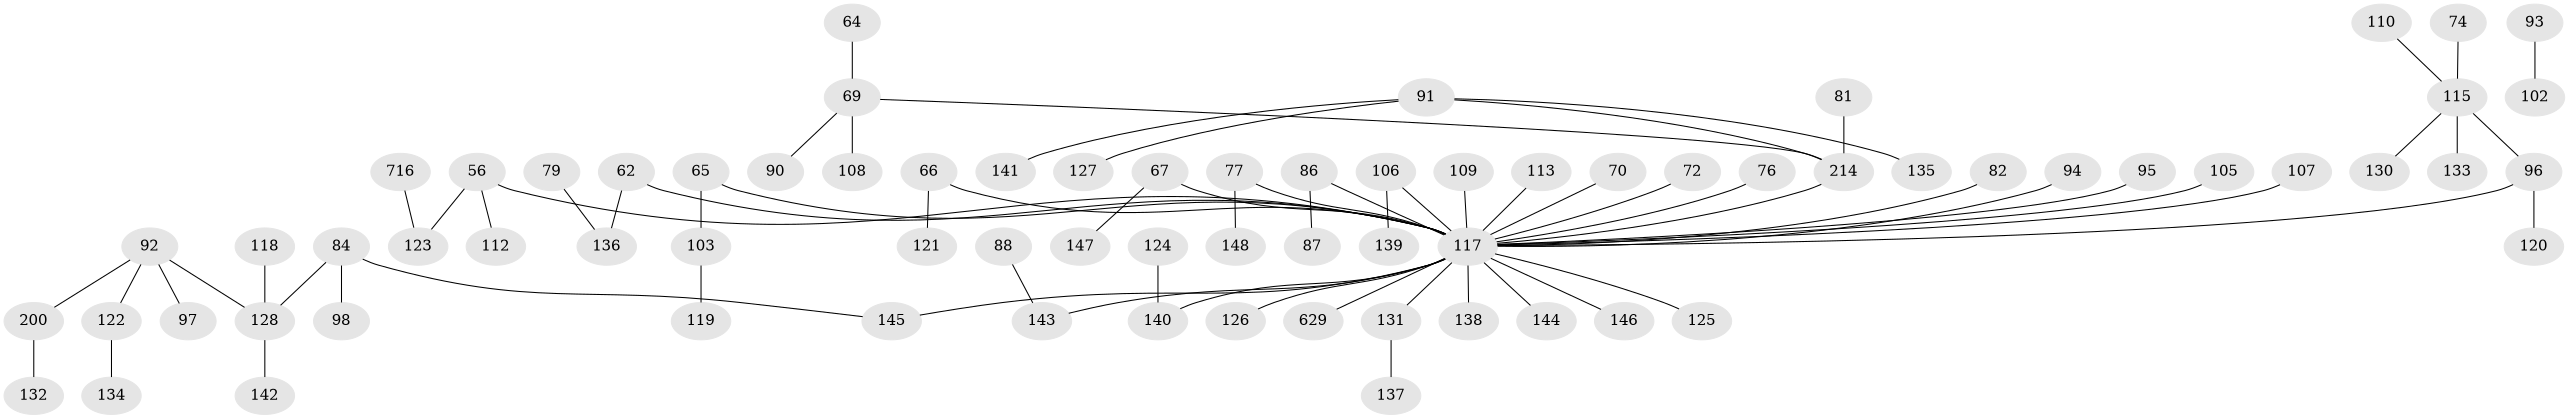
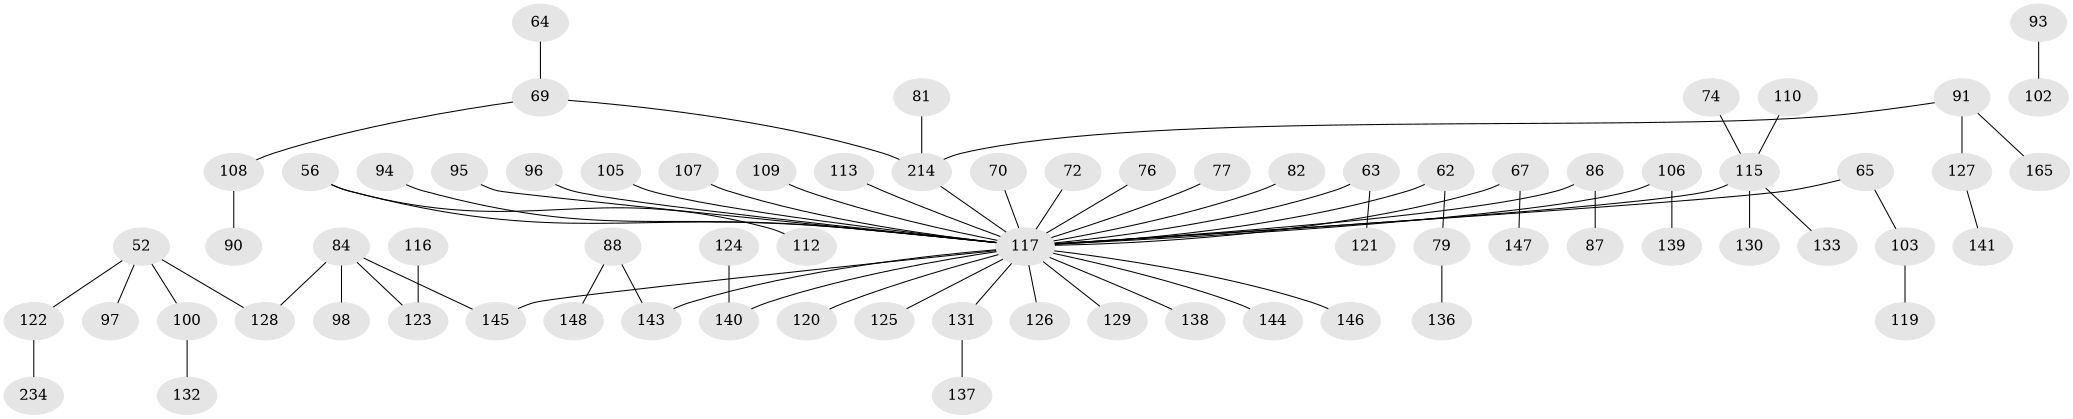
edge "91" -- "141": now "127" -- "141"
edge "69" -- "90": now "108" -- "90"
edge "115" -- "96": now "115" -- "117"
node "716": label "716" -> "116"
node "66": label "66" -> "63"
node "135": label "135" -> "165"
edge "62" -- "136": now "62" -- "79"
edge "56" -- "123": now "84" -- "123"
edge "96" -- "120": now "117" -- "120"
edge "77" -- "148": now "88" -- "148"
node "92": label "92" -> "52"
node "118": removed
node "200": label "200" -> "100"
node "629": label "629" -> "129"
node "134": label "134" -> "234"
node "142": removed
